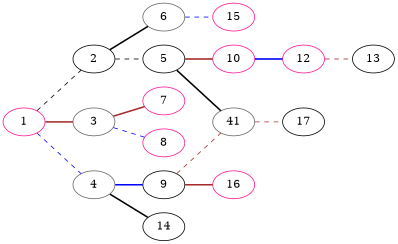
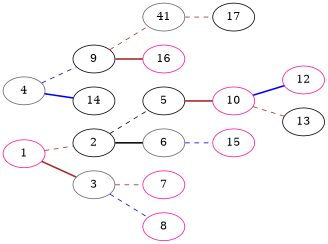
edge "12" -- "13": now "10" -- "13"
edge "2" -- "1": color black -> brown
edge "5" -- "41": removed
edge "7" -- "3": style bold -> dashed
edge "1" -- "4": removed
edge "4" -- "9": style bold -> dashed
edge "4" -- "14": color black -> blue
